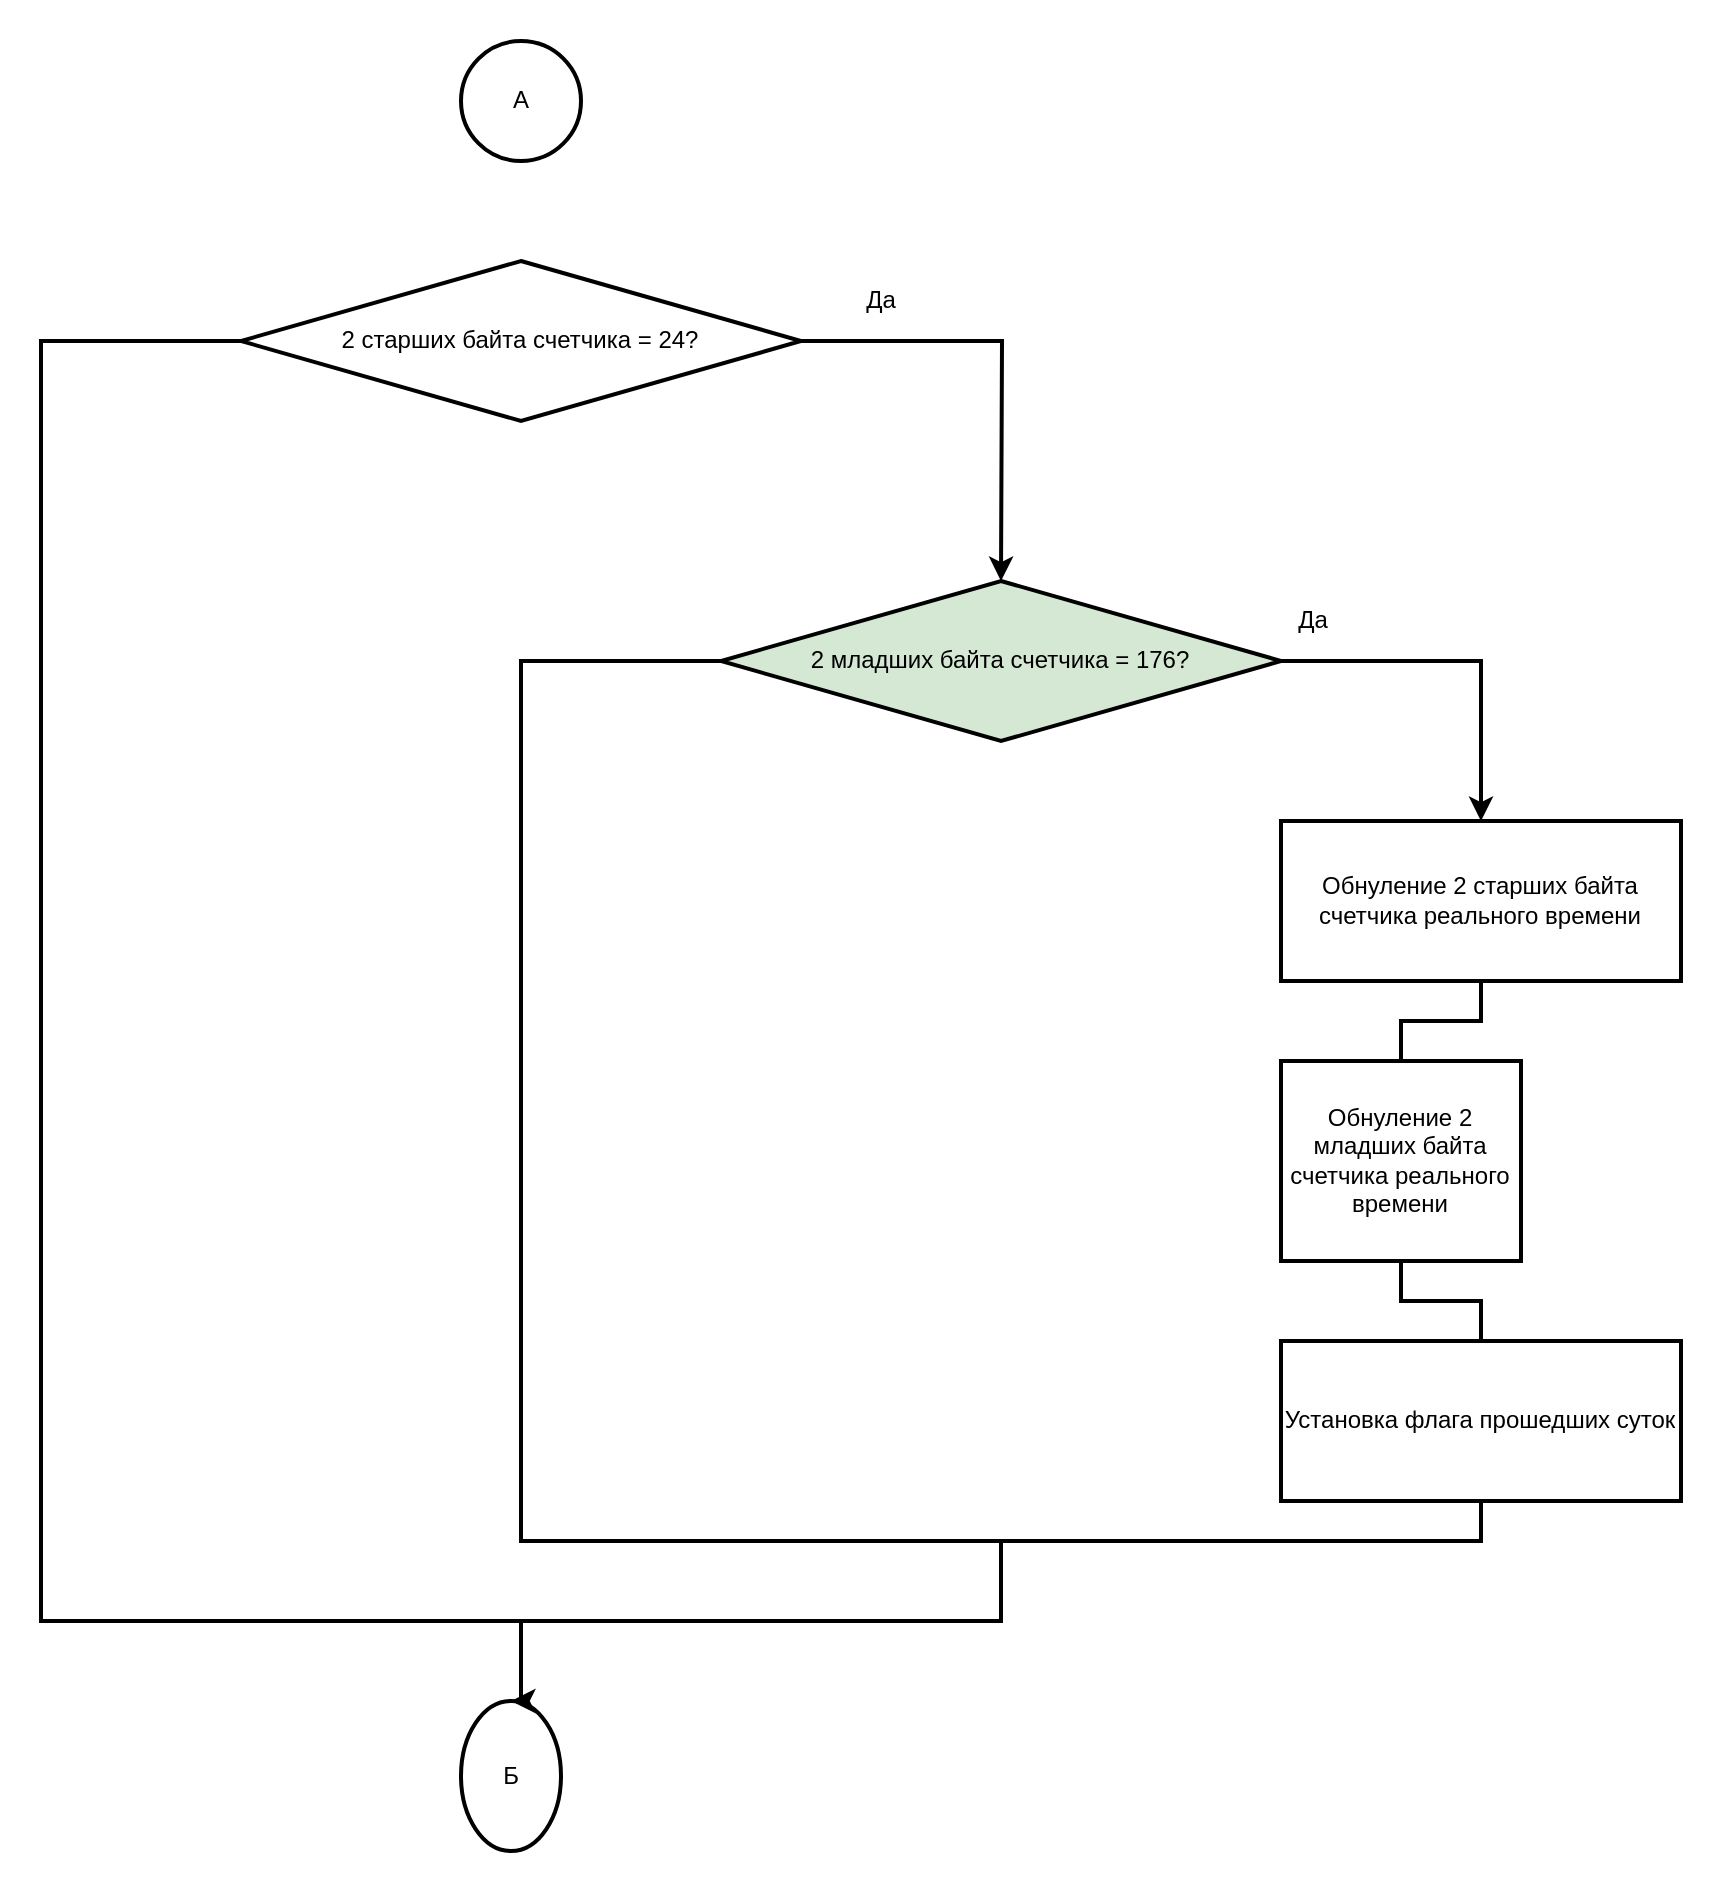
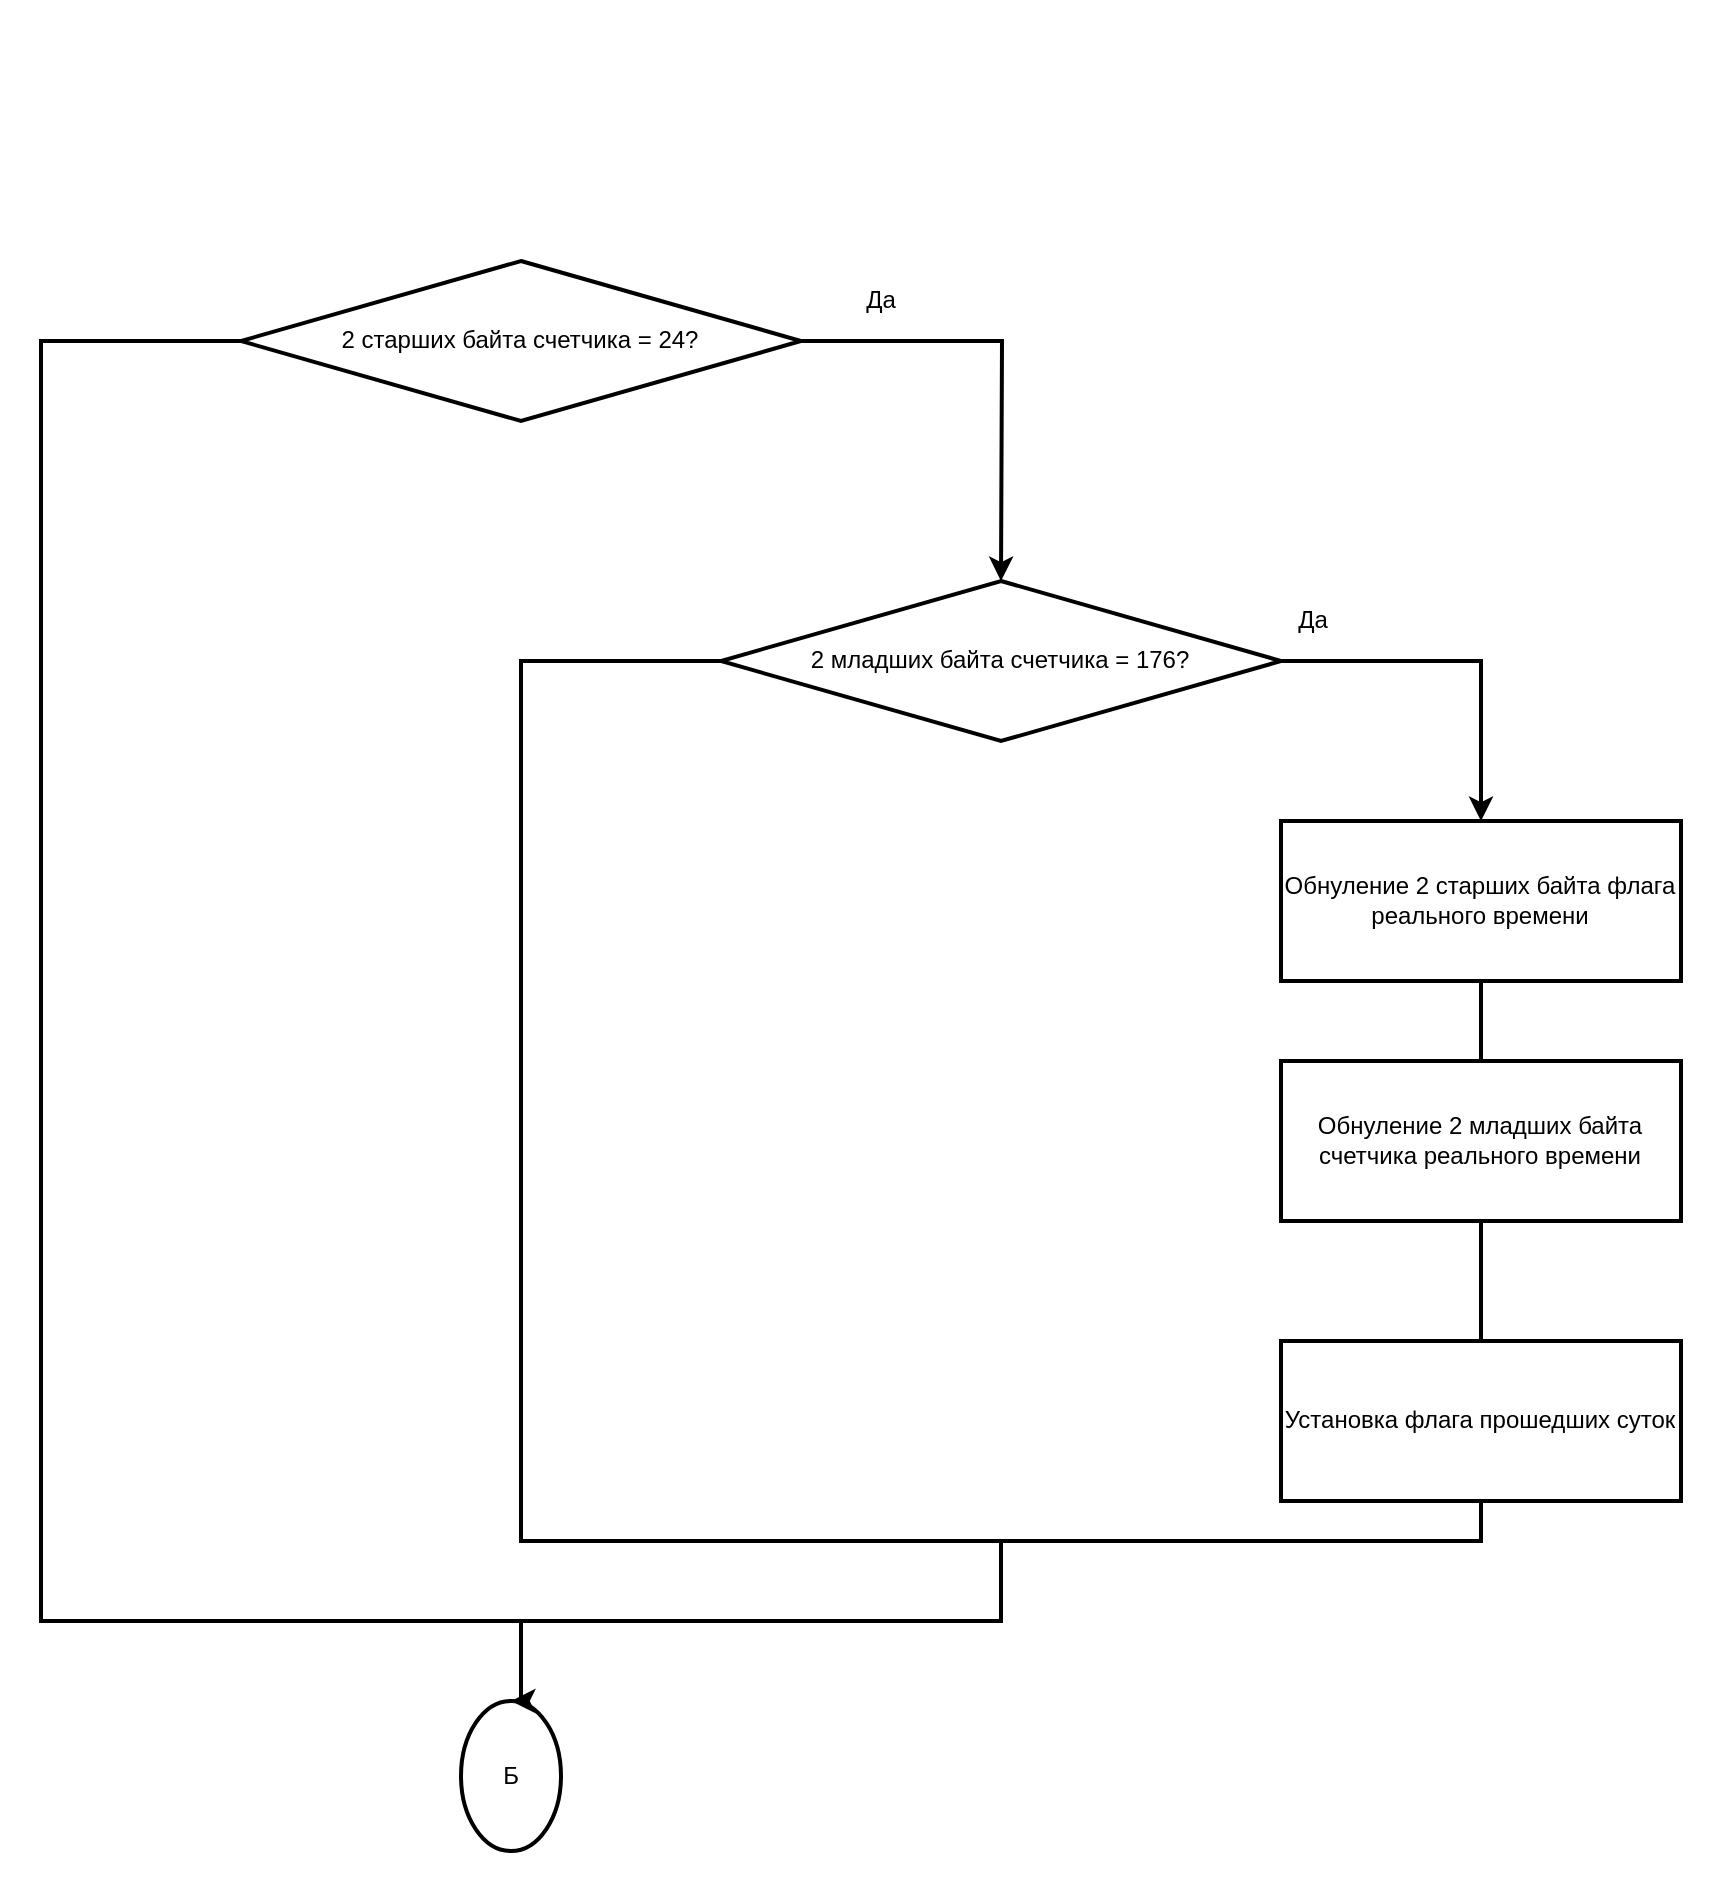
node "А": removed
node "2 младших байта счетчика = 176?": fillcolor #d5e8d4 -> #ffffff
node "Обнуление 2 старших байта счетчика реального времени": label "Обнуление 2 старших байта счетчика реального времени" -> "Обнуление 2 старших байта флага реального времени"
node "Обнуление 2 младших байта счетчика реального времени": size 240x200 -> 400x160
